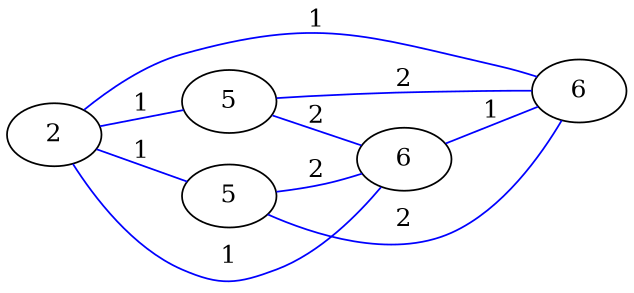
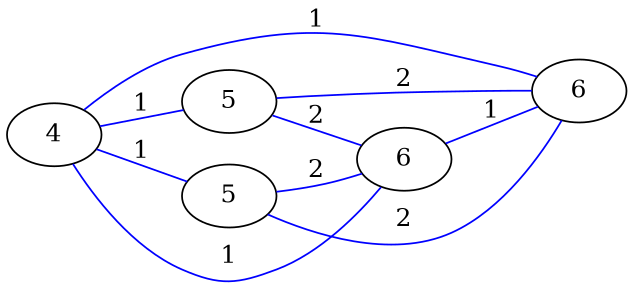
node "2": label "2" -> "4"
